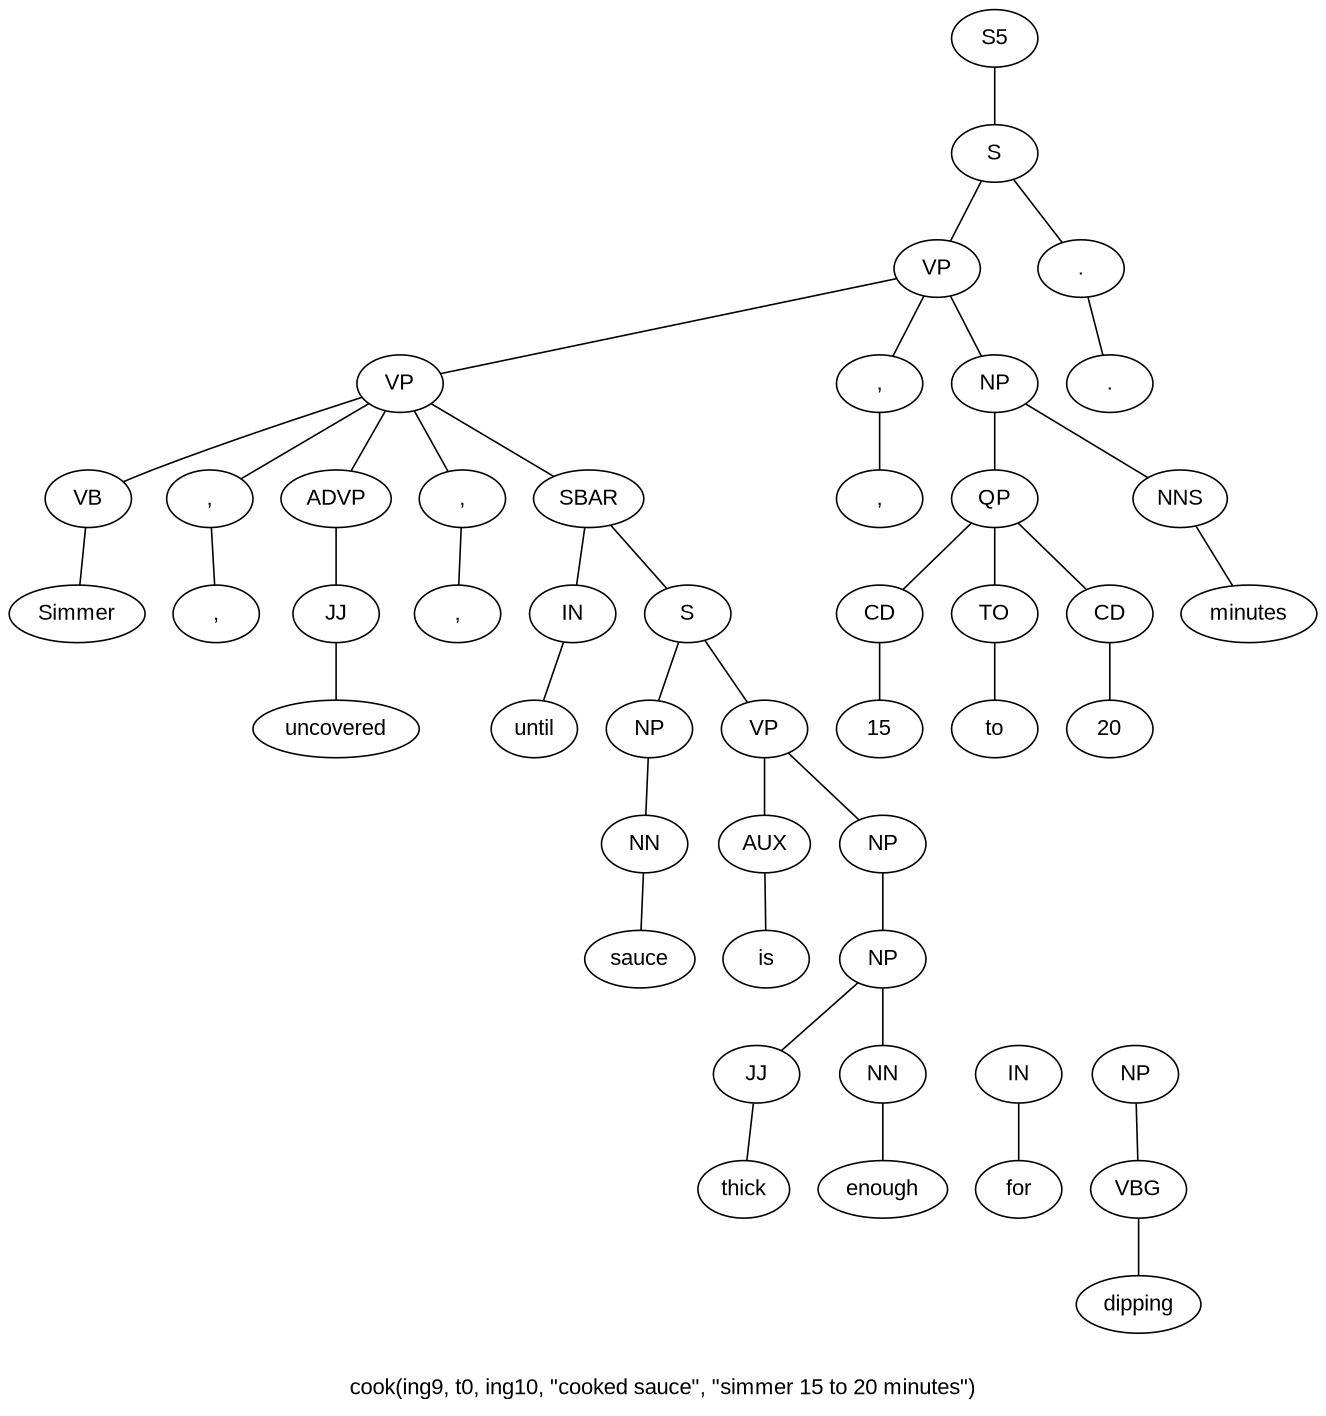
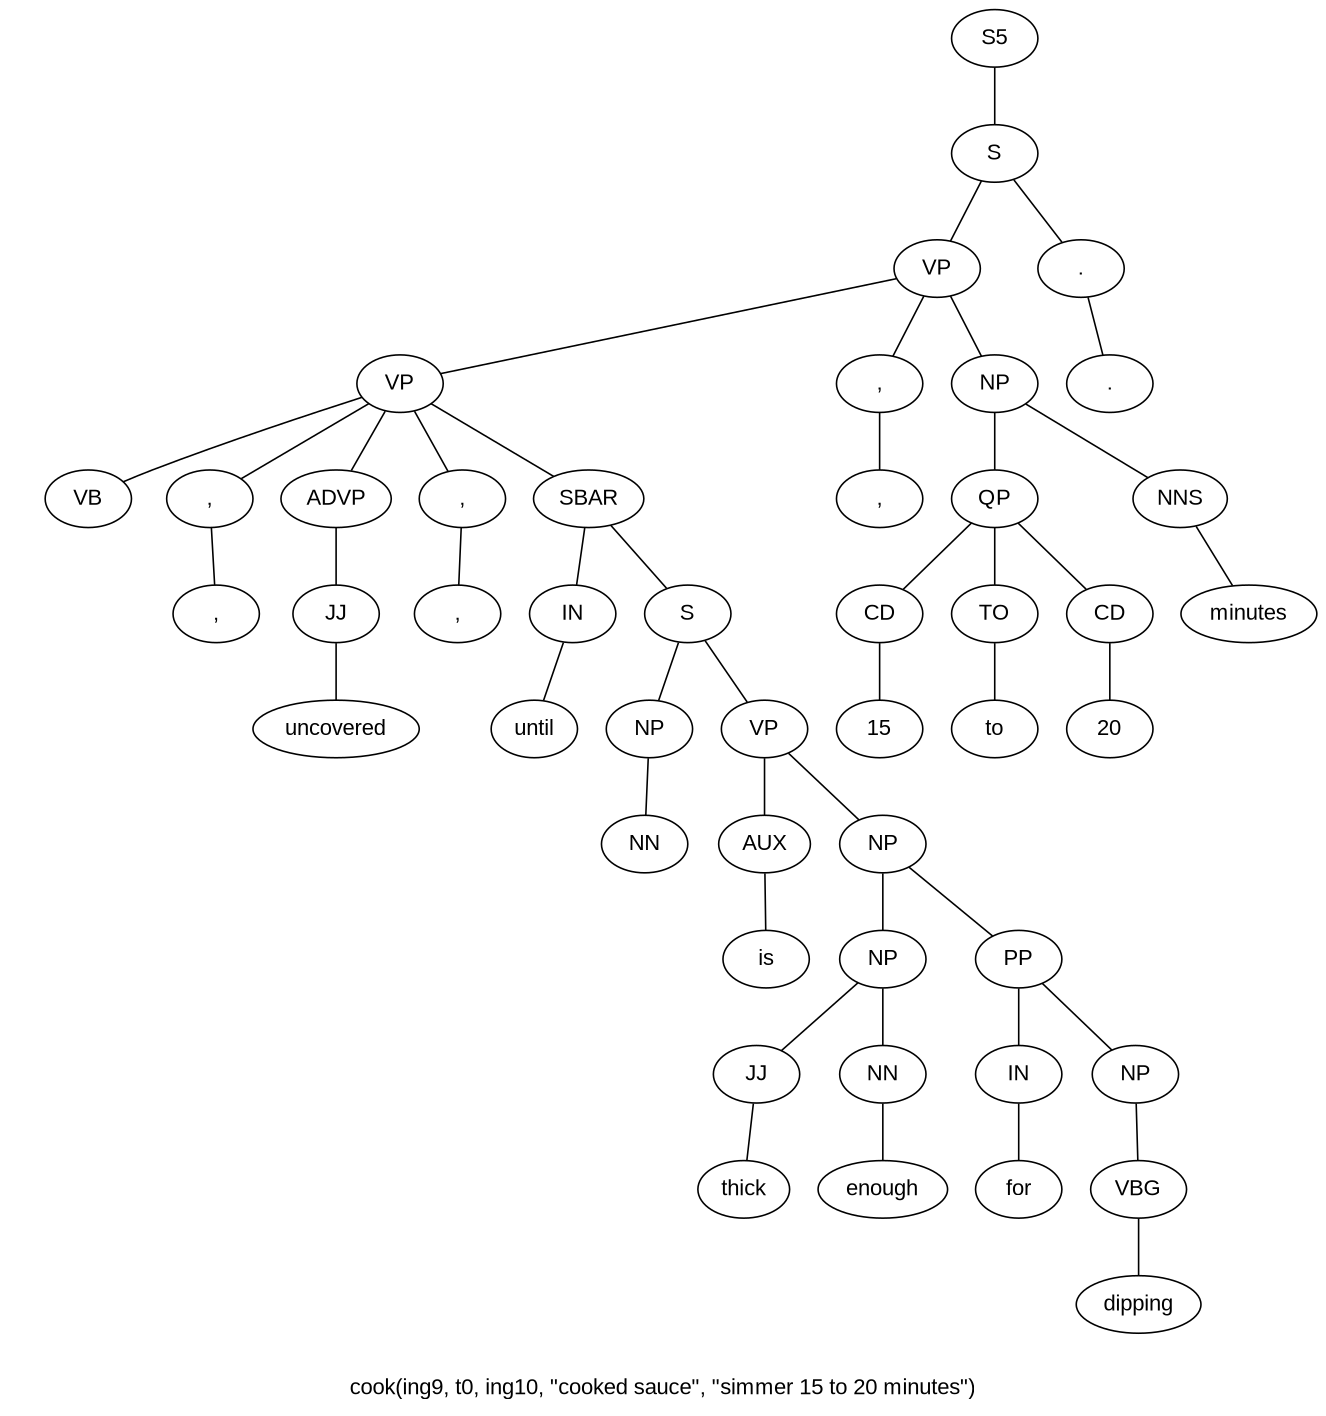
node "Simmer": removed
node "sauce": removed
node "PP": added
